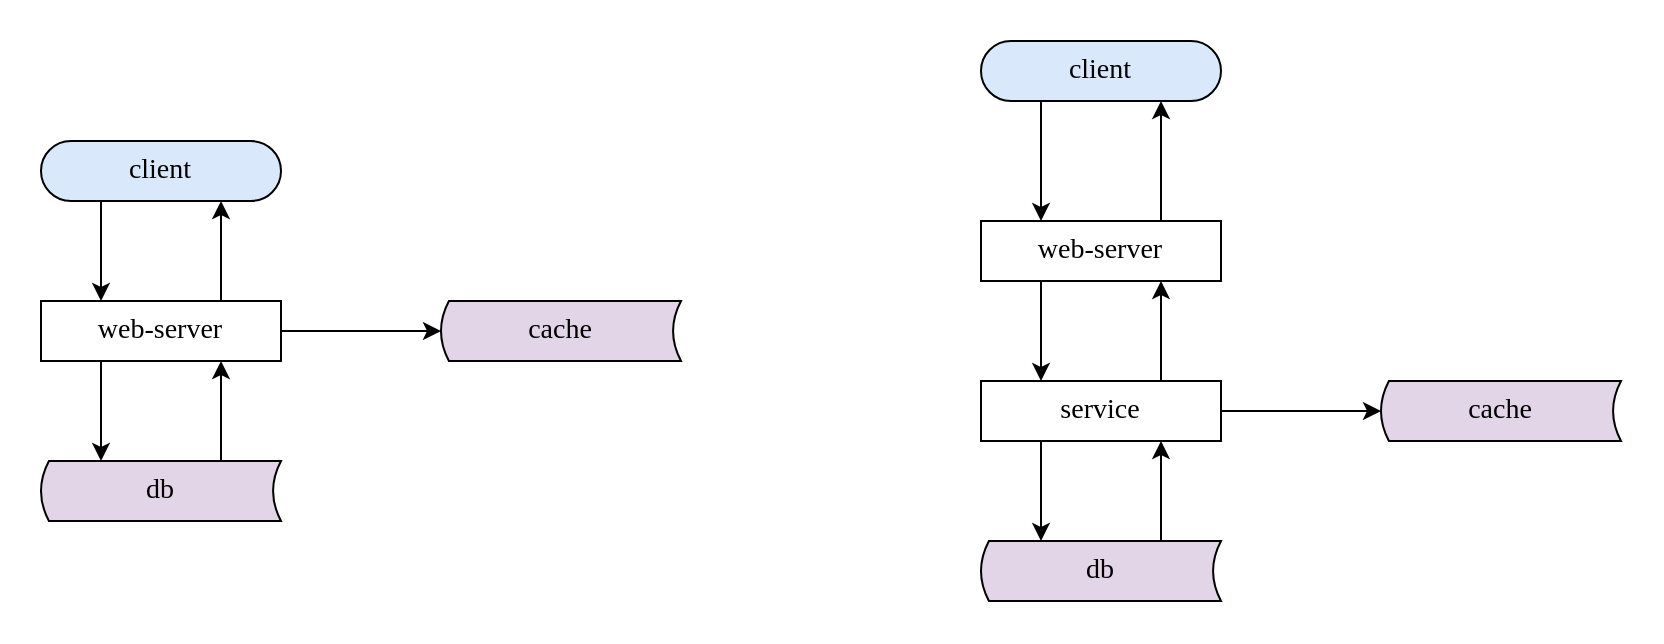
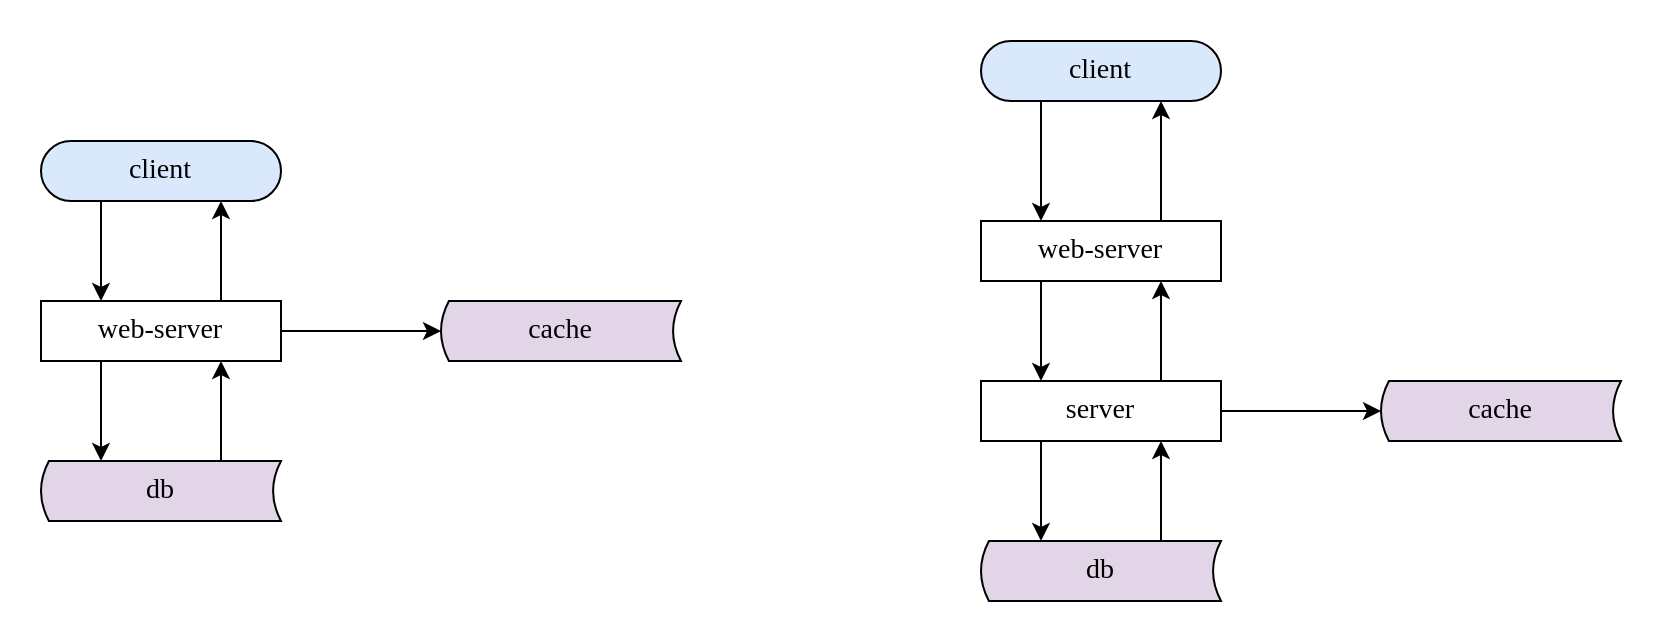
node "service": label "service" -> "server"
